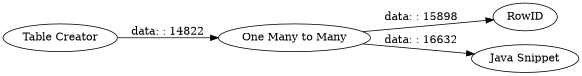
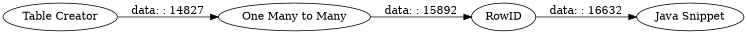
edge "One Many to Many" -> "RowID": label "data: : 15898" -> "data: : 15892"
edge "Table Creator" -> "One Many to Many": label "data: : 14822" -> "data: : 14827"
edge "One Many to Many" -> "Java Snippet": now "RowID" -> "Java Snippet"
